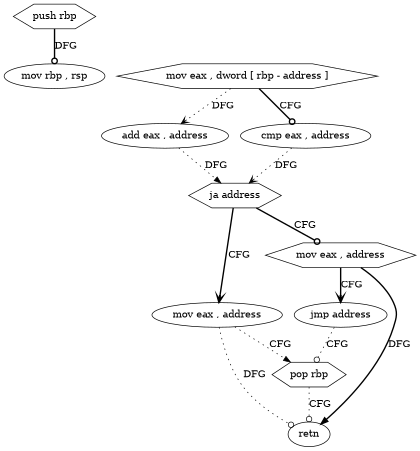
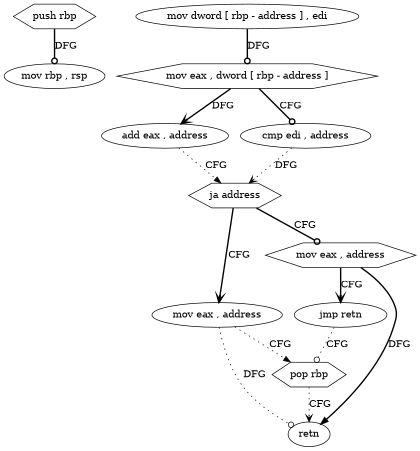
node "mov dword [ rbp - address ] , edi": added
edge "mov eax , dword [ rbp - address ]" -> "add eax , address": style dotted -> bold
node "cmp eax , address": label "cmp eax , address" -> "cmp edi , address"
edge "add eax , address" -> "ja address": label "DFG" -> "CFG"
node "jmp address": label "jmp address" -> "jmp retn"
edge "pop rbp" -> "retn": arrowhead odot -> vee
